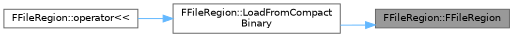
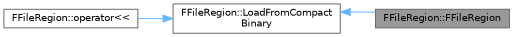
edge "FFileRegion::LoadFromCompact Binary" -> "FFileRegion::FFileRegion": reversed
